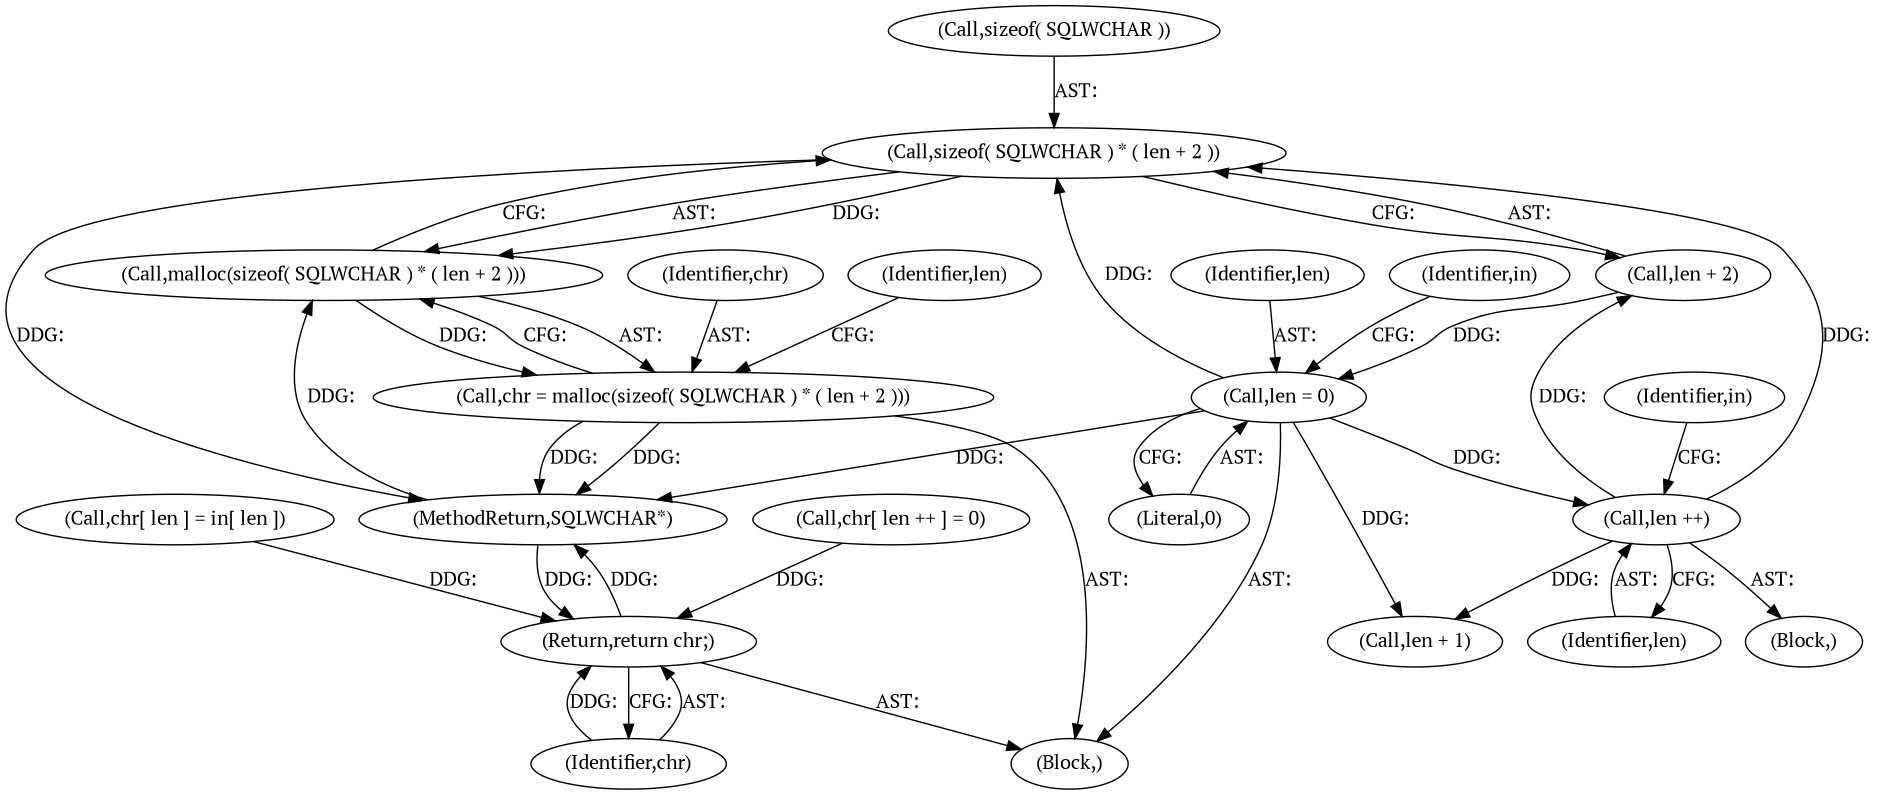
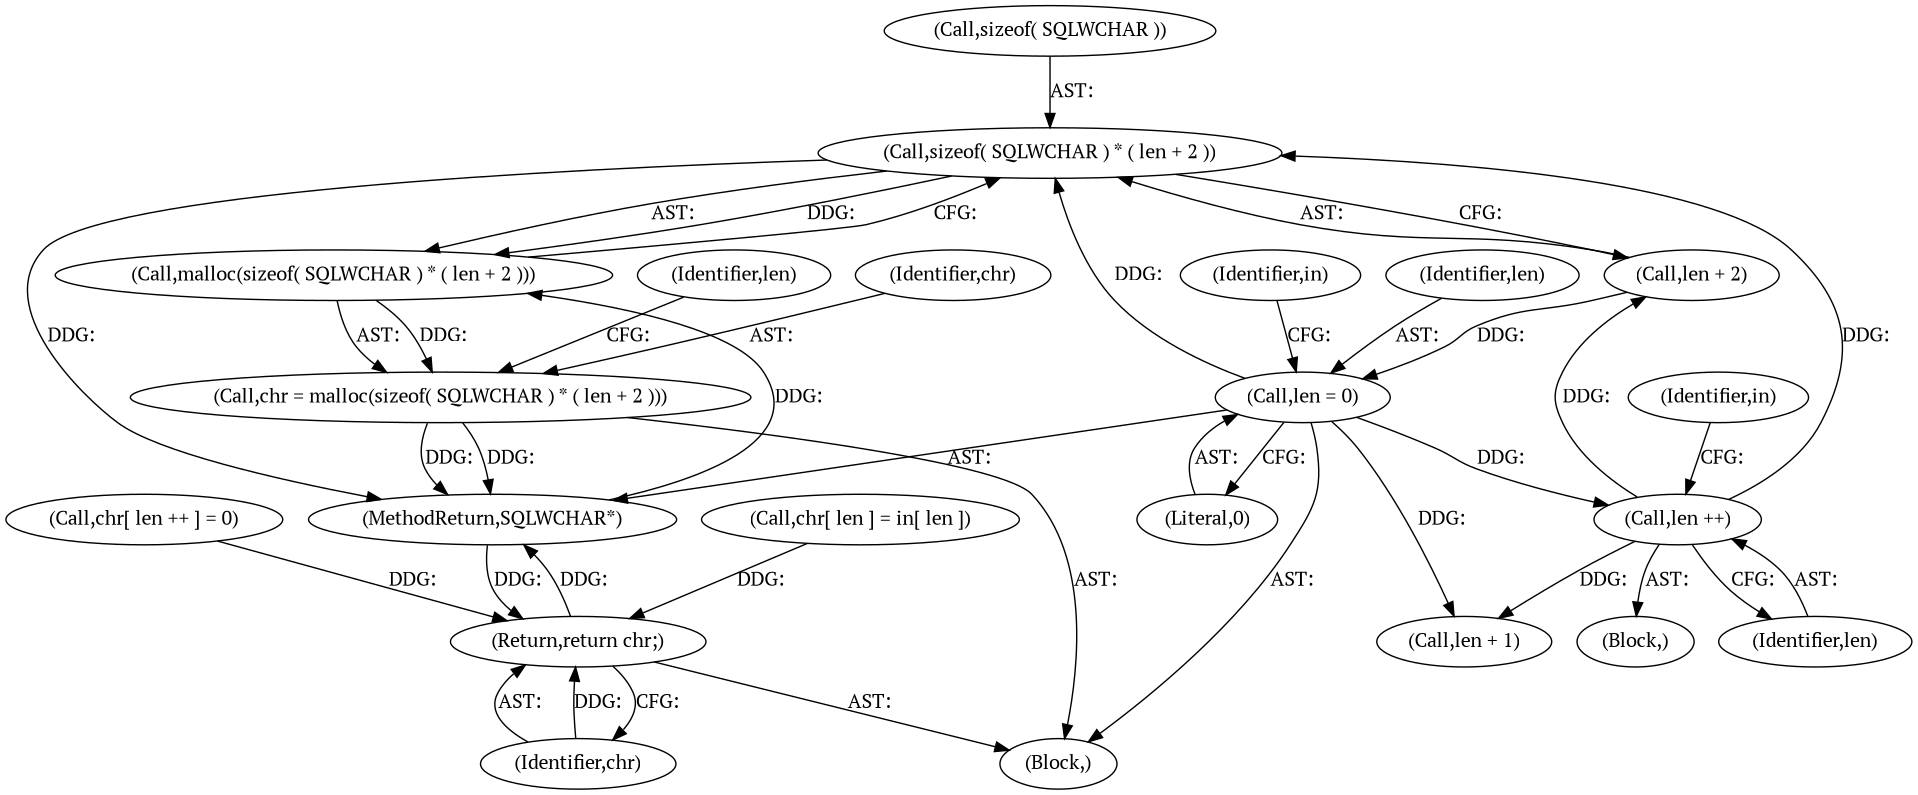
edge "(Call,chr = malloc(sizeof( SQLWCHAR ) * ( len + 2 )))" -> "(Call,malloc(sizeof( SQLWCHAR ) * ( len + 2 )))": removed, label "CFG:"
edge "(Call,len = 0)" -> "(MethodReturn,SQLWCHAR*)": label "DDG: " -> "AST: "
